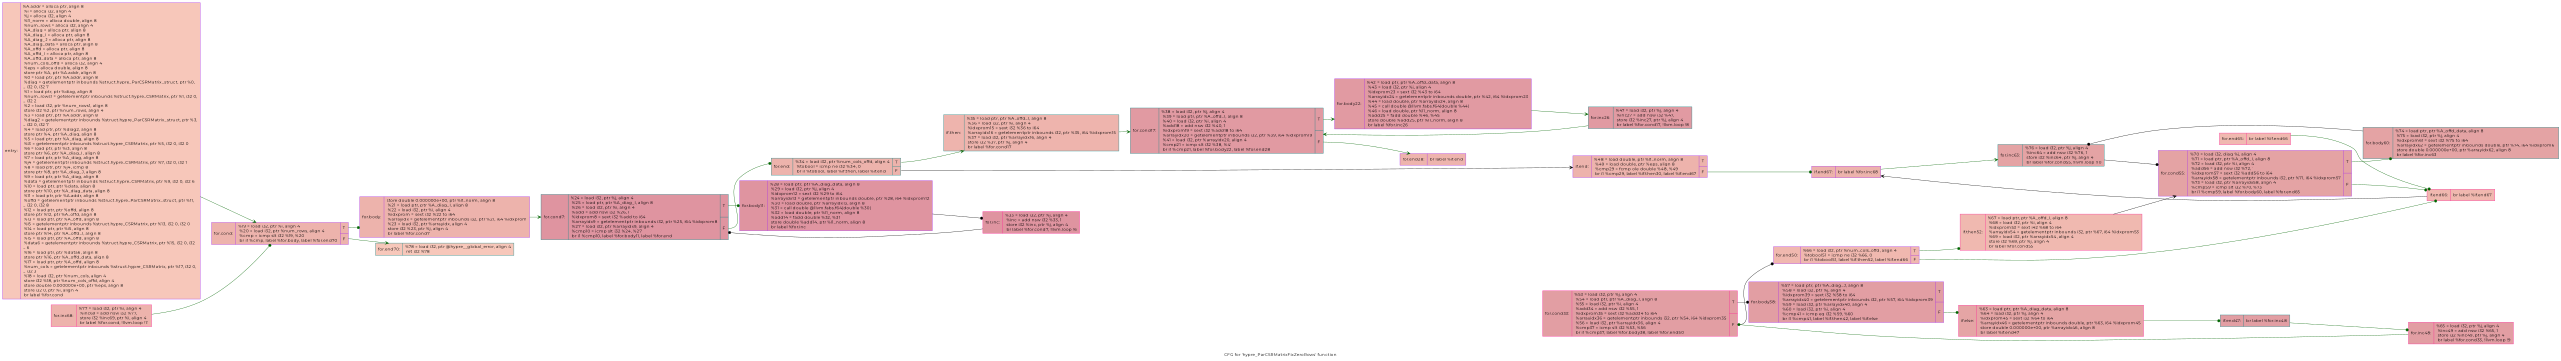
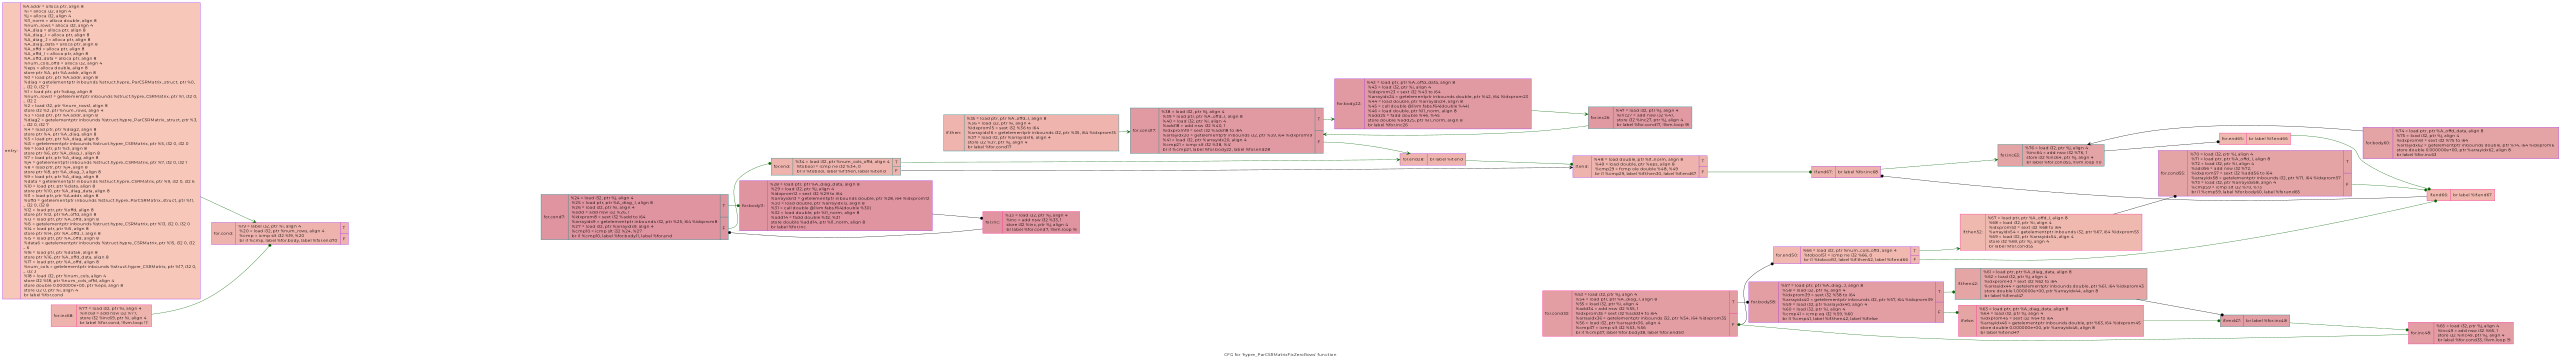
edge "for.body60:" -> "for.inc63:": arrowhead dot -> vee
node "if.then:": text "%37 = load i32, ptr %arrayidx16, align 4" -> "%37 = load i12, ptr %arrayidx16, align 4"
node "for.body60:": color teal -> purple
node "for.cond55:": text "%70 = load i32, diag %j, align 4" -> "%70 = load i32, ptr %j, align 4"
edge "for.end:" -> "if.then:": now "for.end:" -> "for.end28:"
edge "for.cond55:" -> "for.body60:": removed
edge "for.end28:" -> "if.end:": added
edge "for.inc63:" -> "for.cond55:": now "for.inc63:" -> "for.end65:"
node "entry:": text "%8 = load ptr, ptr %j4, icmp 8" -> "%8 = load ptr, ptr %j4, align 8"
edge "if.end66:" -> "if.end67:": arrowhead vee -> dot
edge "if.then52:" -> "for.cond55:": arrowhead vee -> dot
node "for.body:": removed
node "for.cond:": text "%19 = load i32, ptr %i, align 4" -> "%19 = label i32, ptr %i, align 4"
node "if.then52:": text "%idxprom53 = sext i42 %68 to i64" -> "%idxprom53 = sext i32 %68 to i64"
node "for.end70:": removed
edge "for.end50:" -> "if.then52:": arrowhead dot -> vee
node "if.then42:": added
